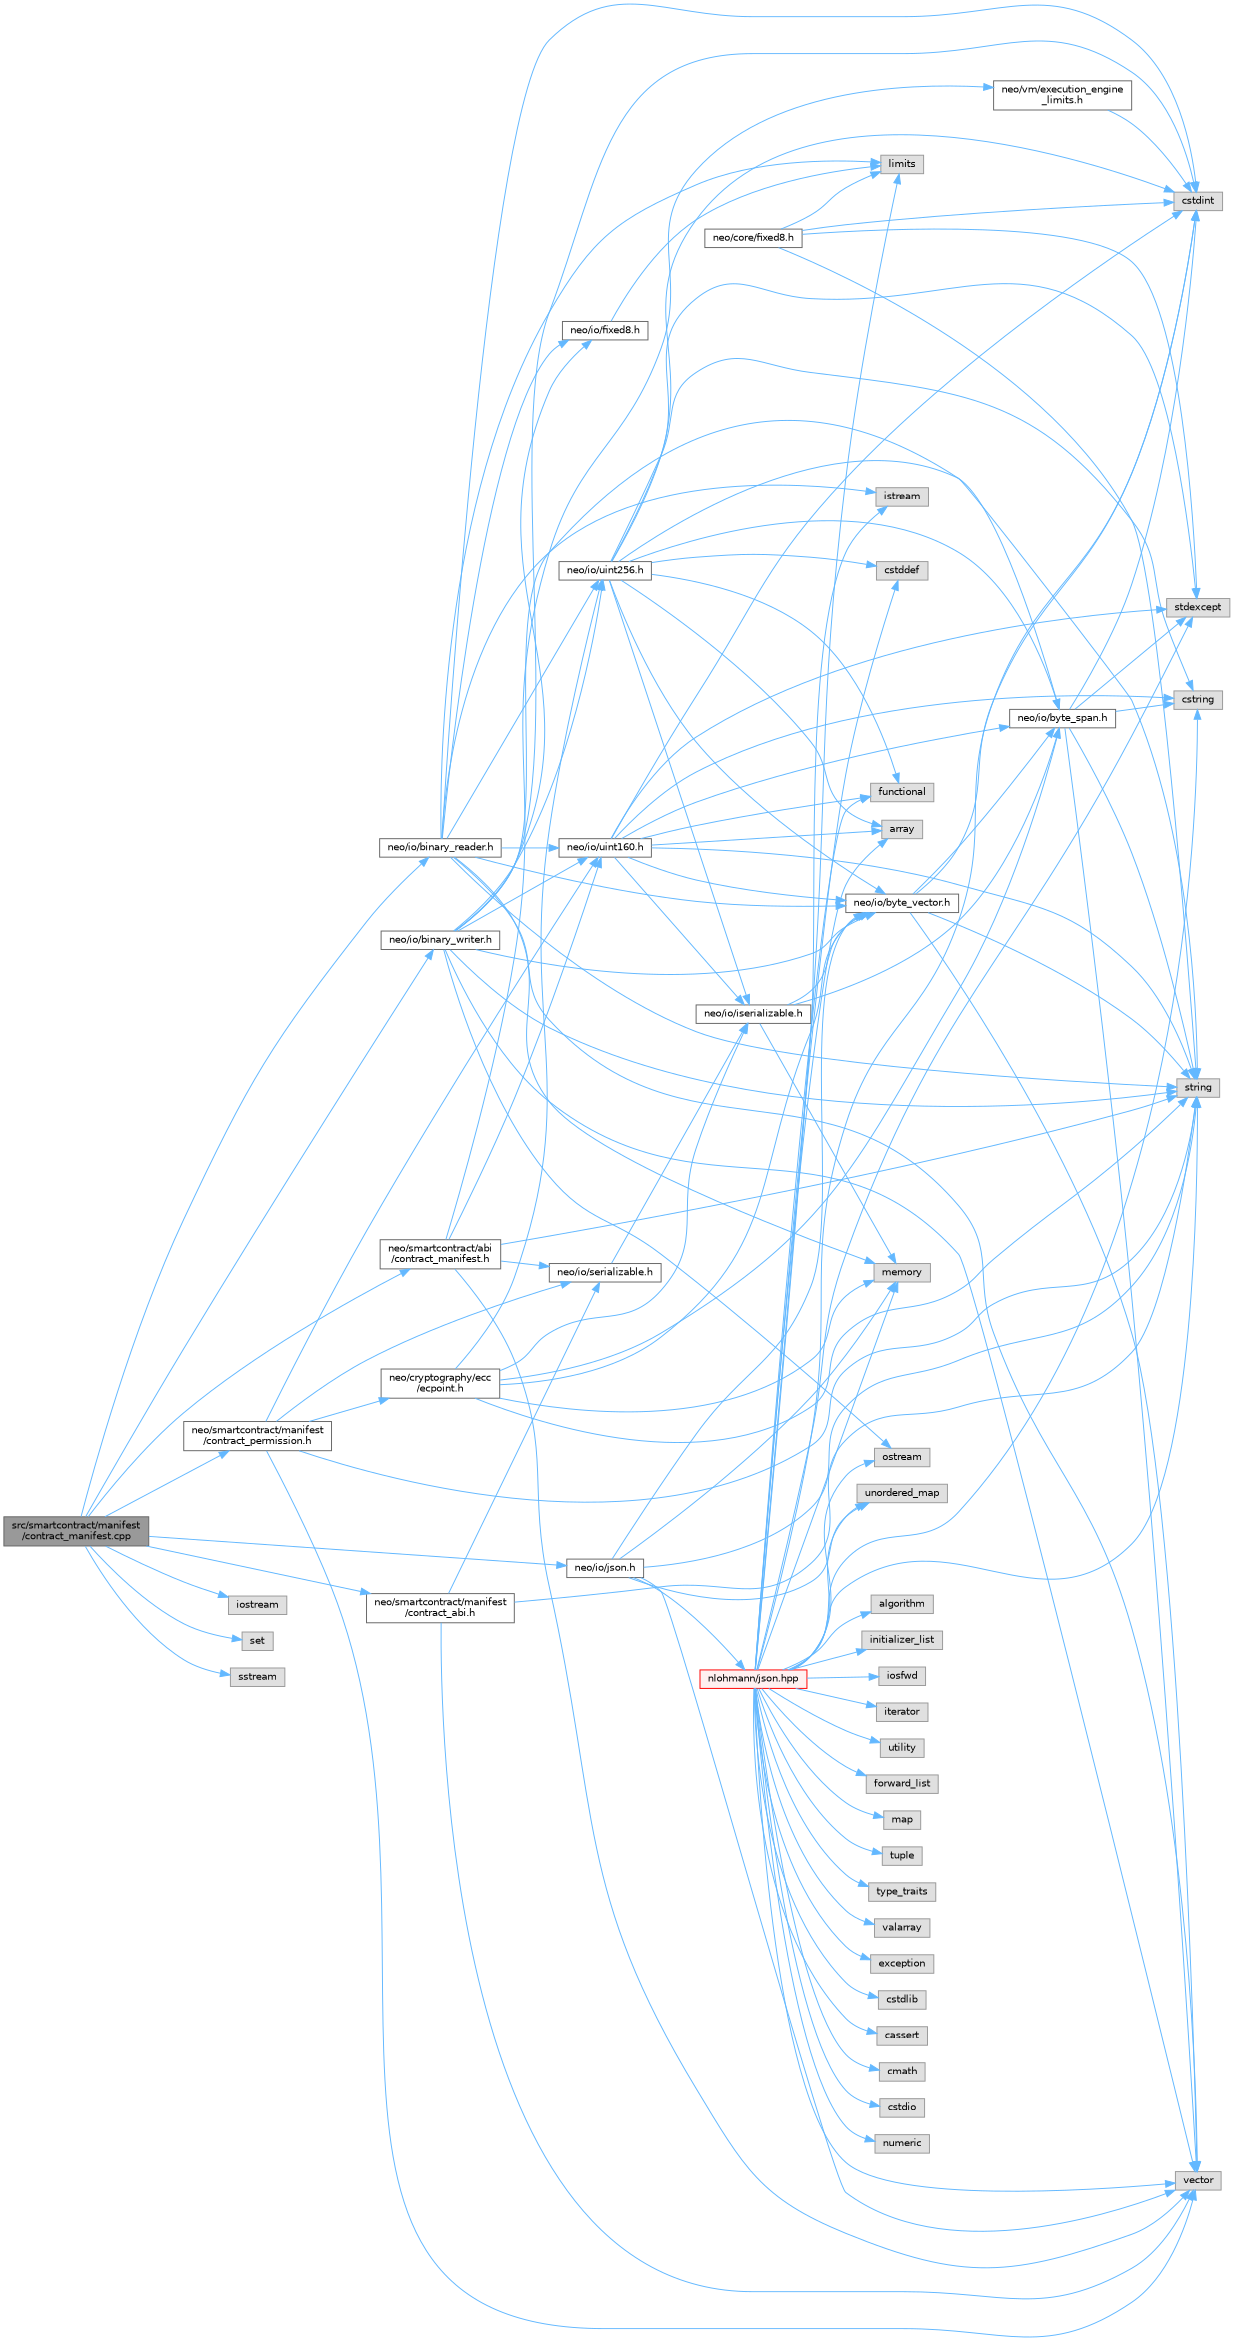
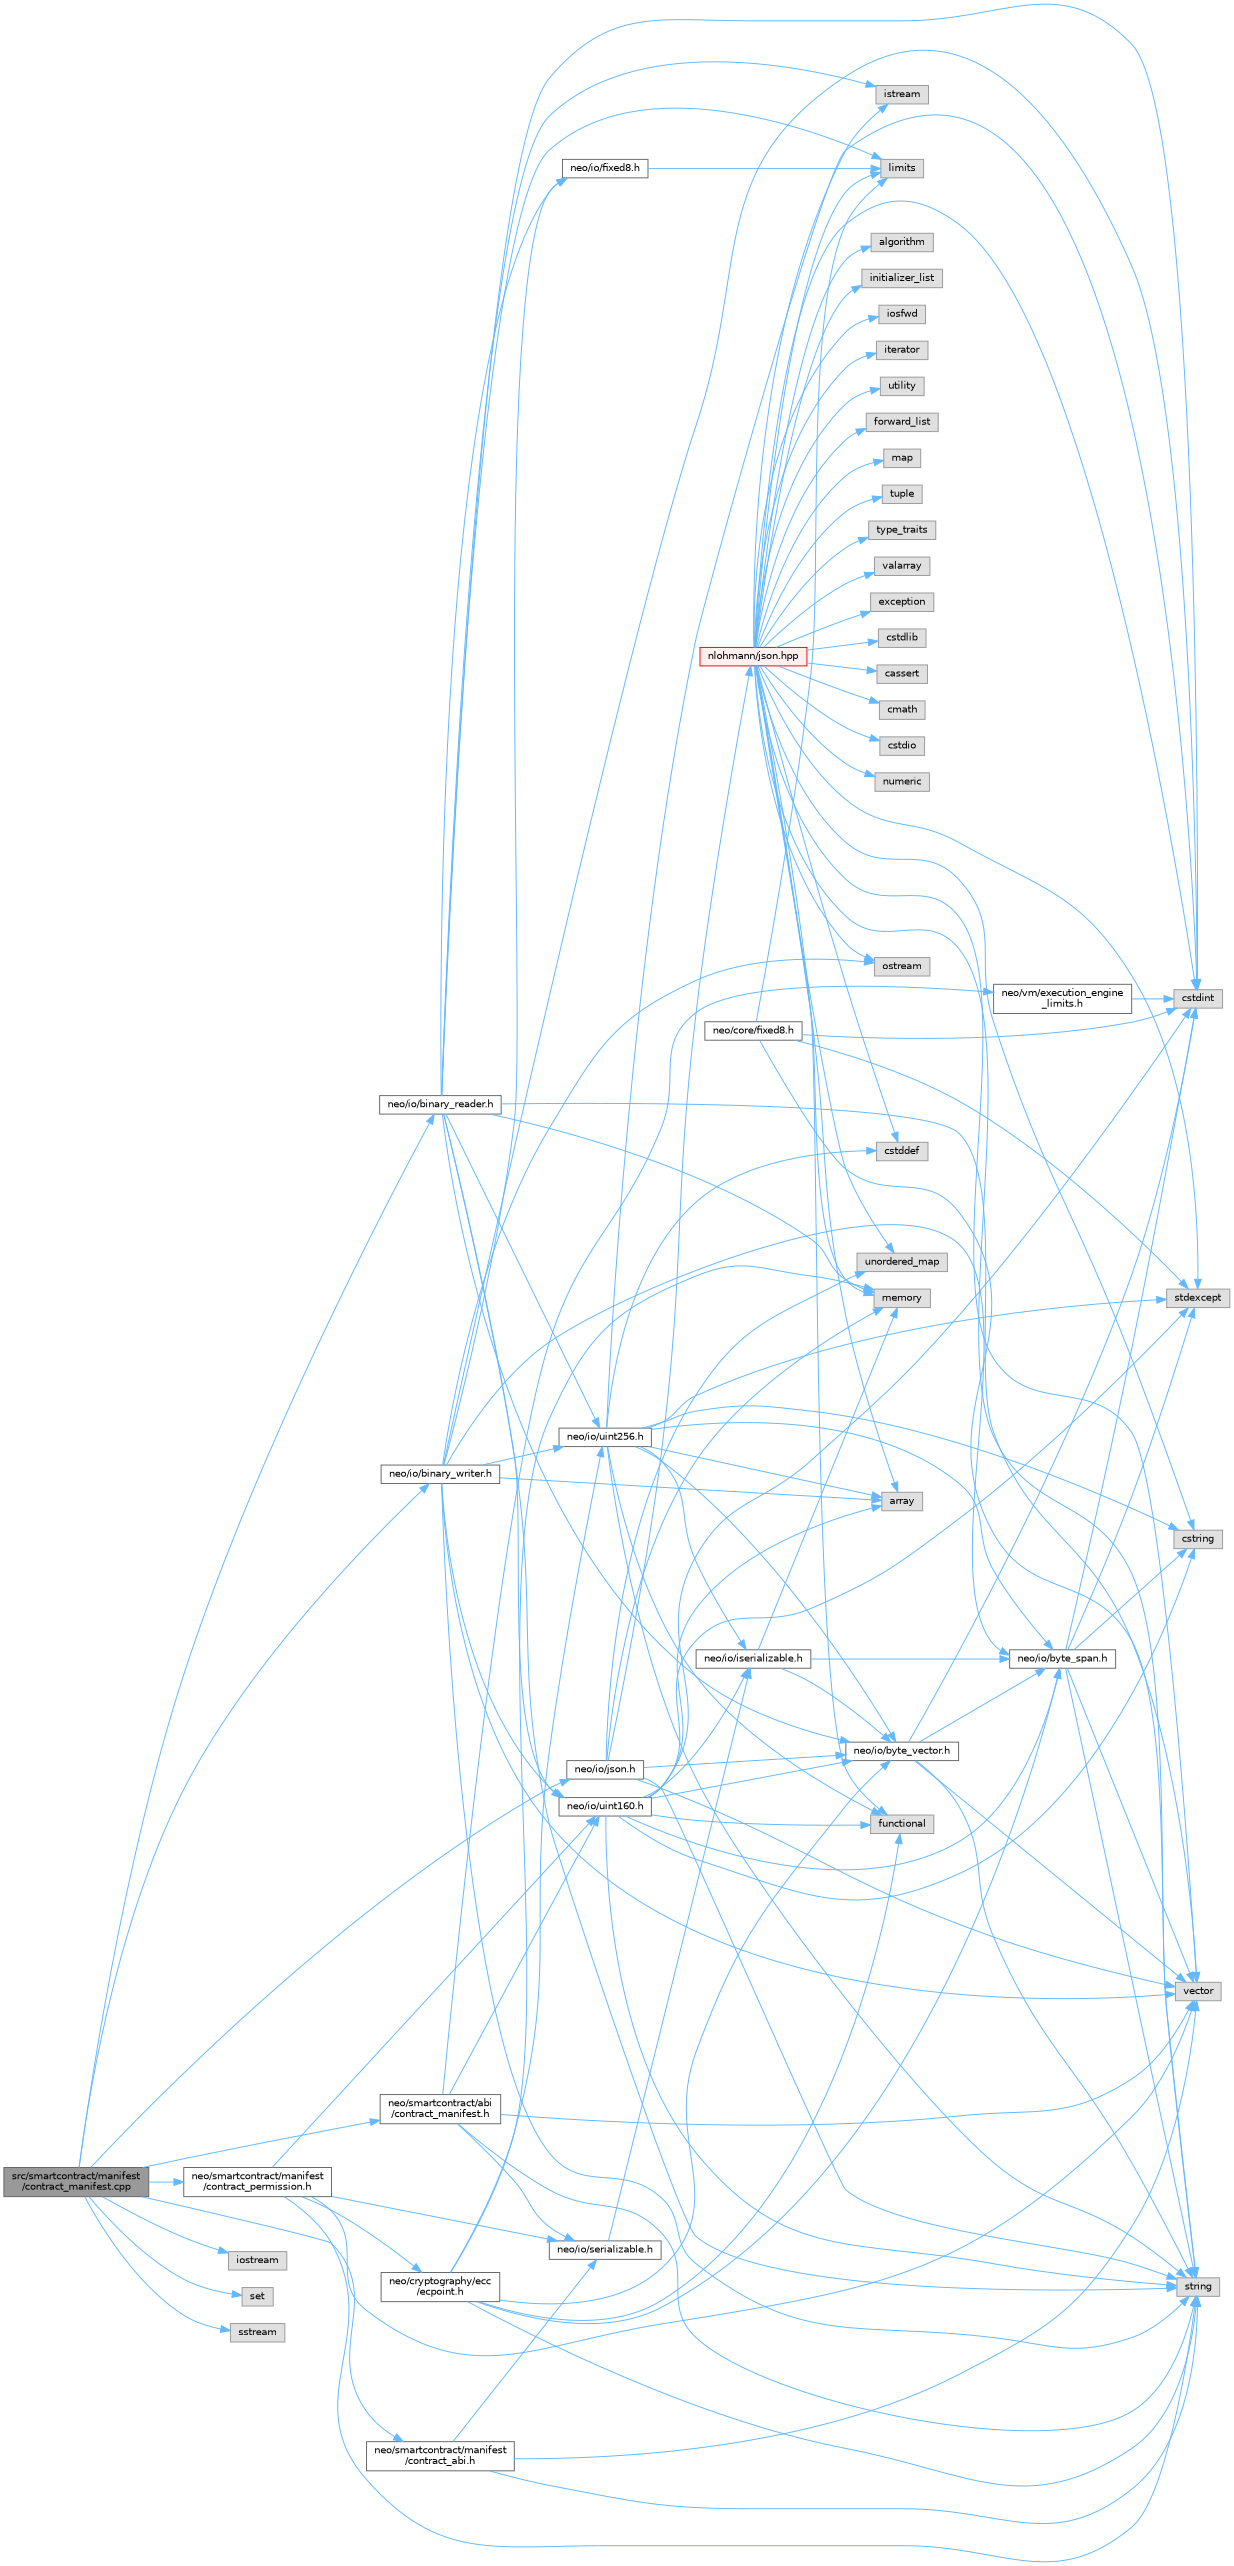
edge "neo/io/binary_writer.h" -> "neo/io/byte_vector.h": now "neo/io/binary_writer.h" -> "array"
edge "neo/cryptography/ecc /ecpoint.h" -> "neo/io/iserializable.h": now "neo/cryptography/ecc /ecpoint.h" -> "functional"
